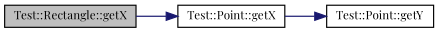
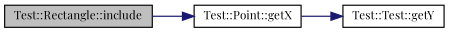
node "Test::Rectangle::getX": label "Test::Rectangle::getX" -> "Test::Rectangle::include"
node "Test::Point::getY": label "Test::Point::getY" -> "Test::Test::getY"
